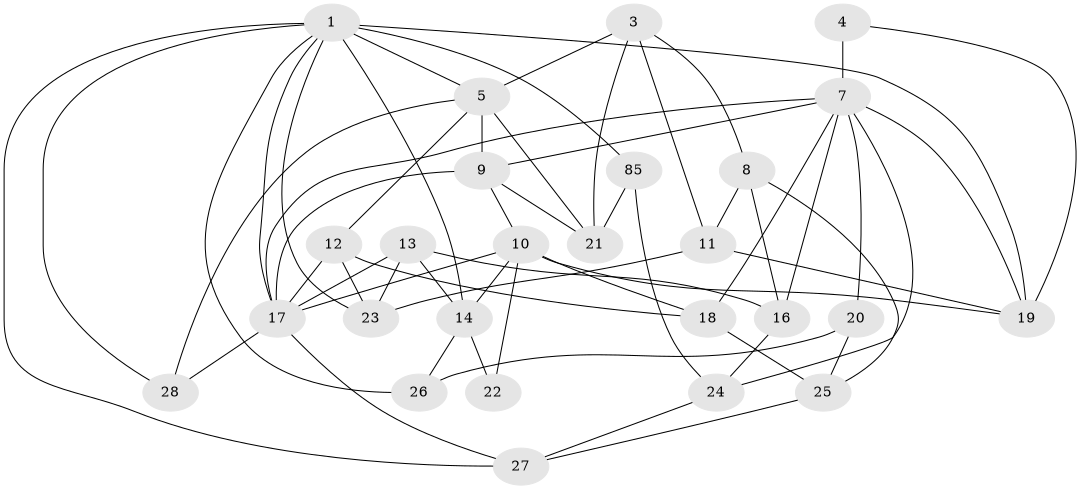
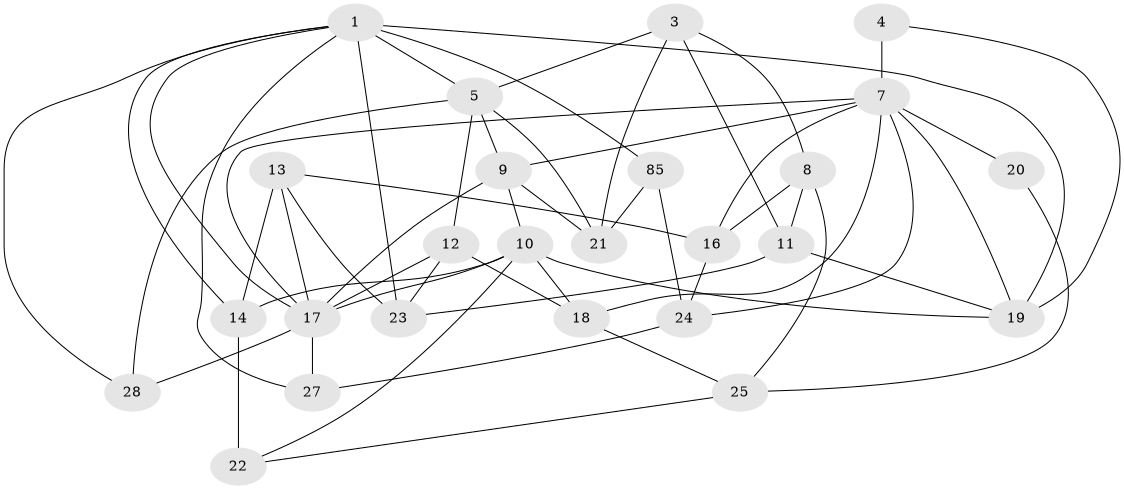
node "26": removed
edge "25" -- "27": now "25" -- "22"
